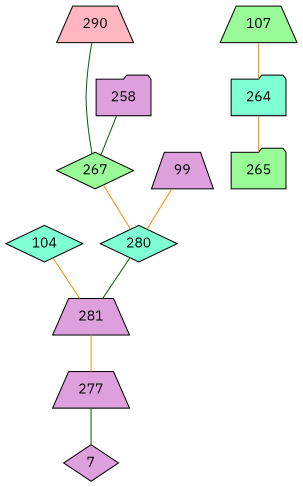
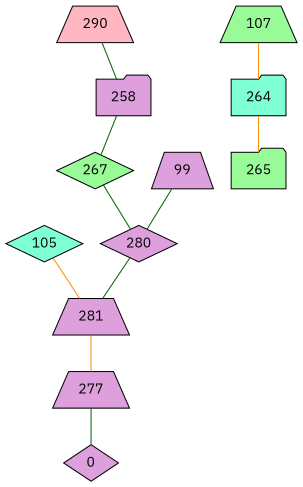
edge "290" -- "267": now "290" -- "258"
edge "267" -- "280": color darkorange -> darkgreen
edge "99" -- "280": color darkorange -> darkgreen
node "104": label "104" -> "105"
node "280": fillcolor aquamarine -> plum
node "7": label "7" -> "0"
